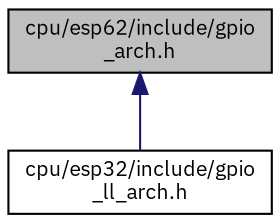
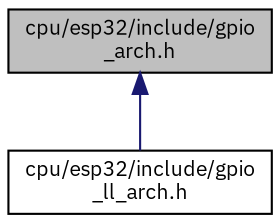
node "cpu/esp62/include/gpio _arch.h": label "cpu/esp62/include/gpio _arch.h" -> "cpu/esp32/include/gpio _arch.h"
